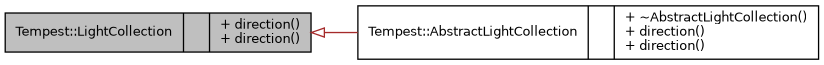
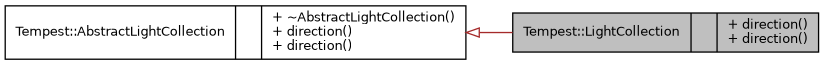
edge "Tempest::AbstractLightCollection" -> "Tempest::LightCollection": reversed
